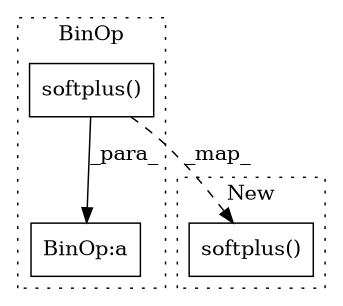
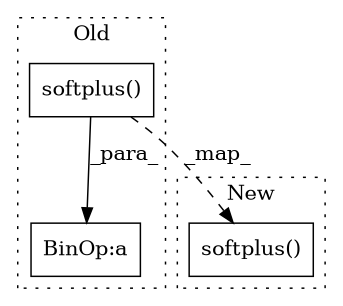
cluster "BinOp": label "BinOp" -> "Old"
